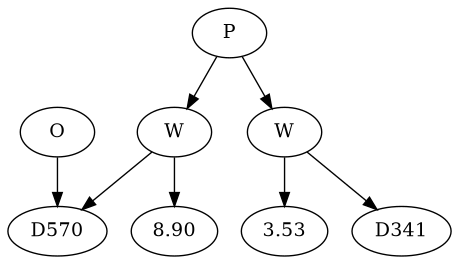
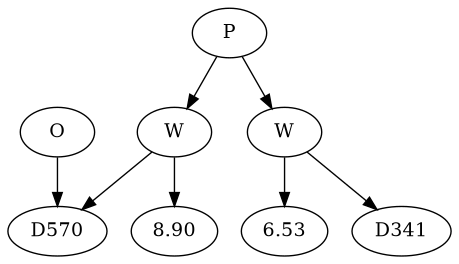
node "3.53": label "3.53" -> "6.53"
